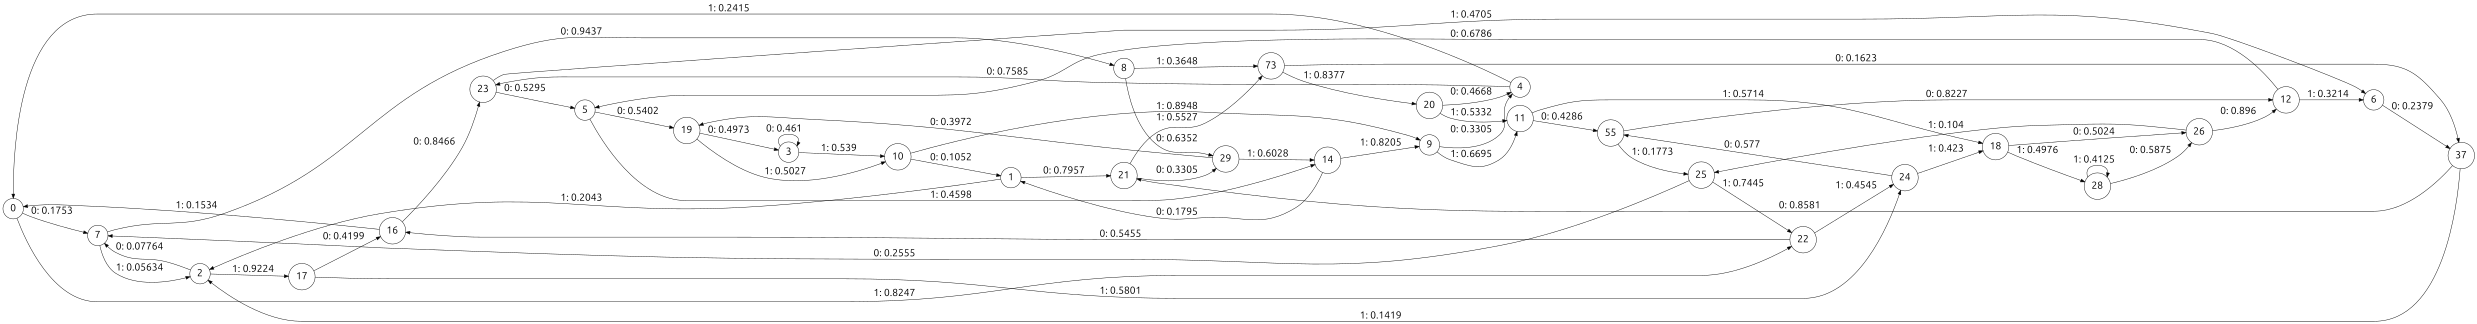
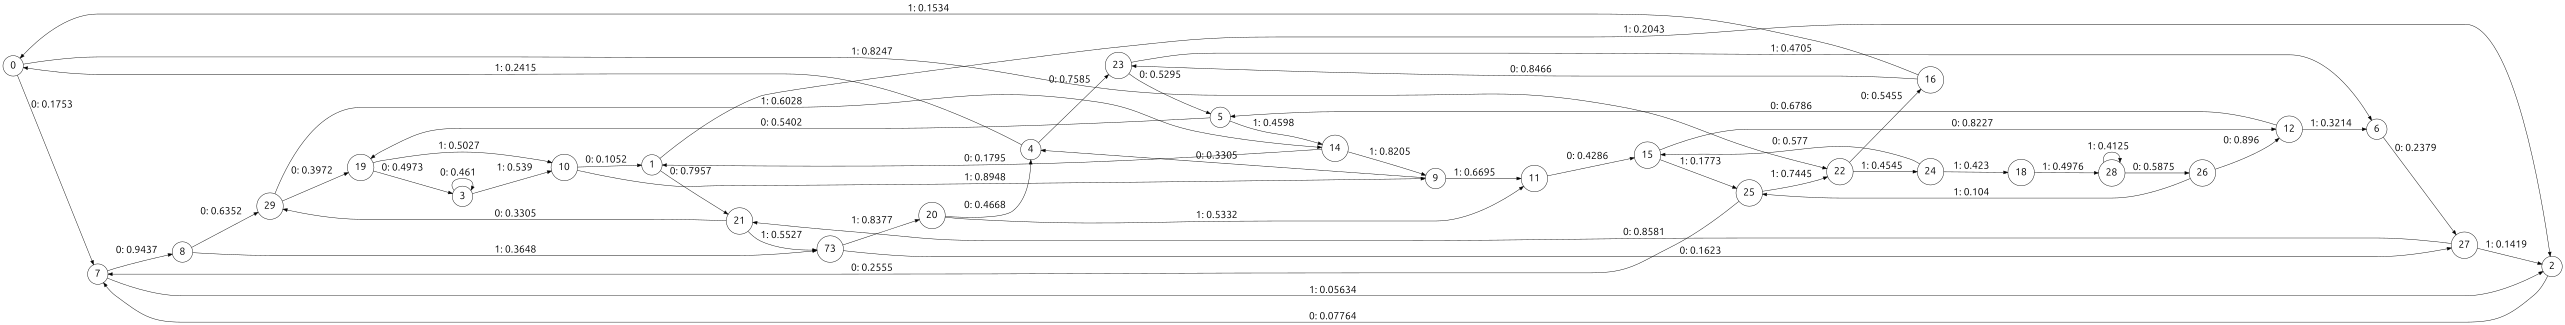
edge "11" -> "18": removed, label "1: 0.5714"
node "55": label "55" -> "15"
edge "18" -> "26": removed, label "0: 0.5024"
node "37": label "37" -> "27"
node "17": removed
